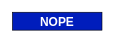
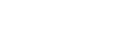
node "NOPE": removed
